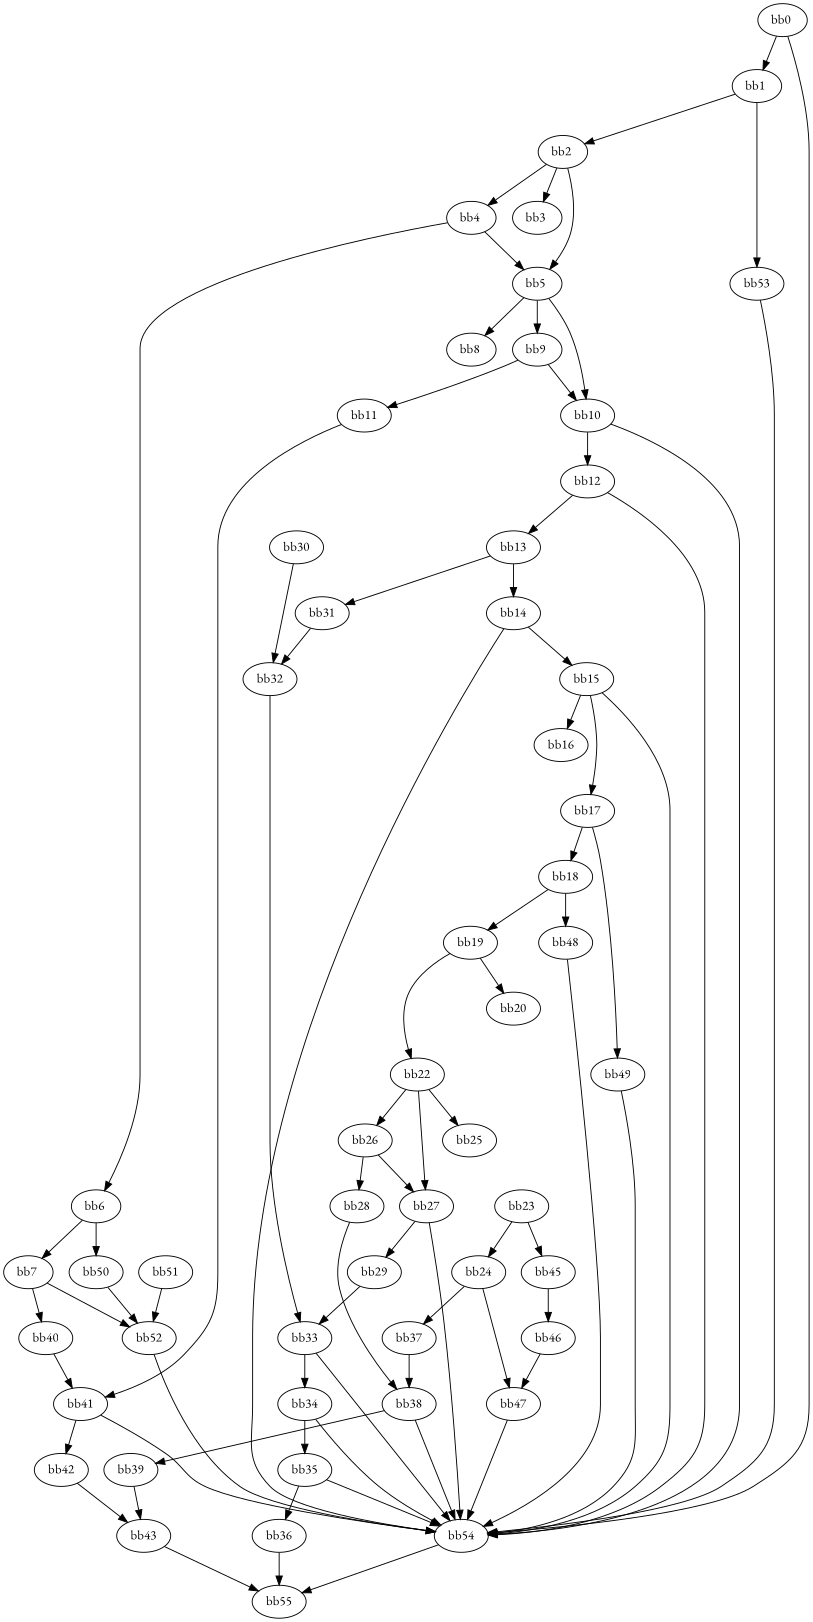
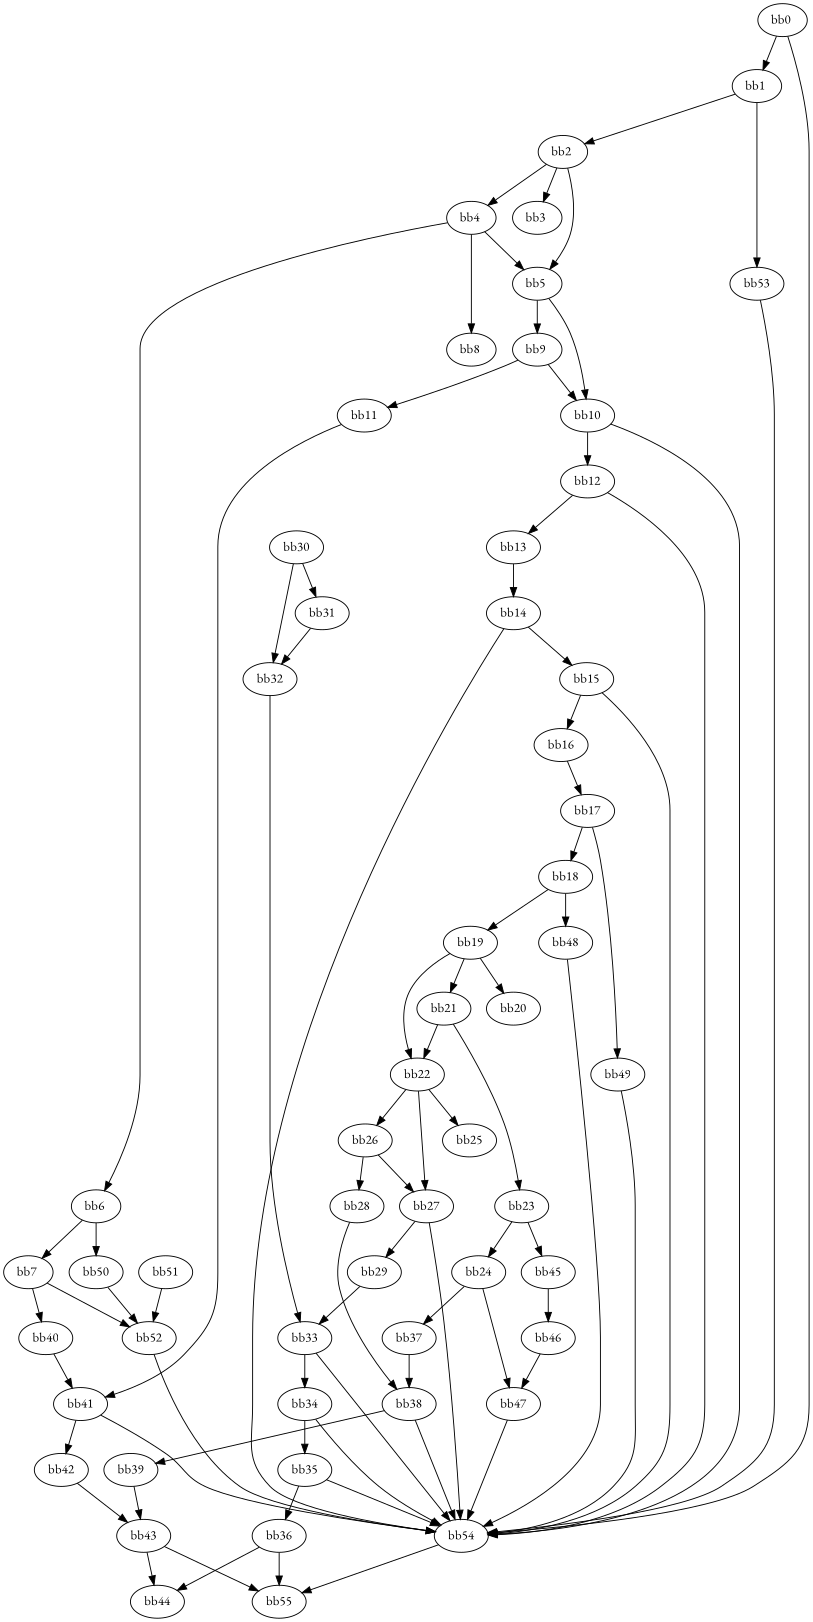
edge "bb5" -> "bb8": now "bb4" -> "bb8"
edge "bb13" -> "bb31": now "bb30" -> "bb31"
edge "bb15" -> "bb17": now "bb16" -> "bb17"
node "bb21": added
node "bb44": added
